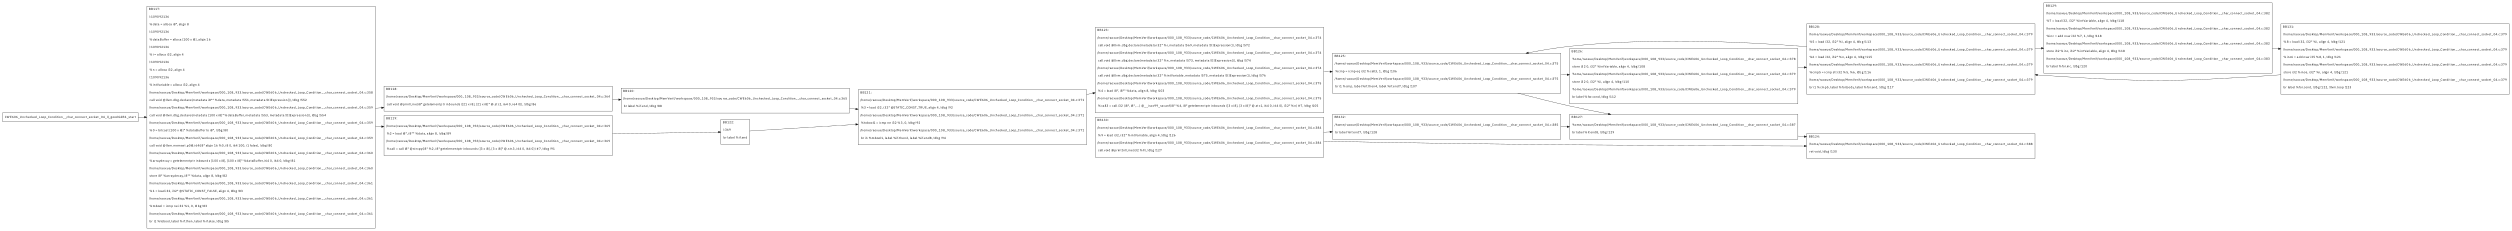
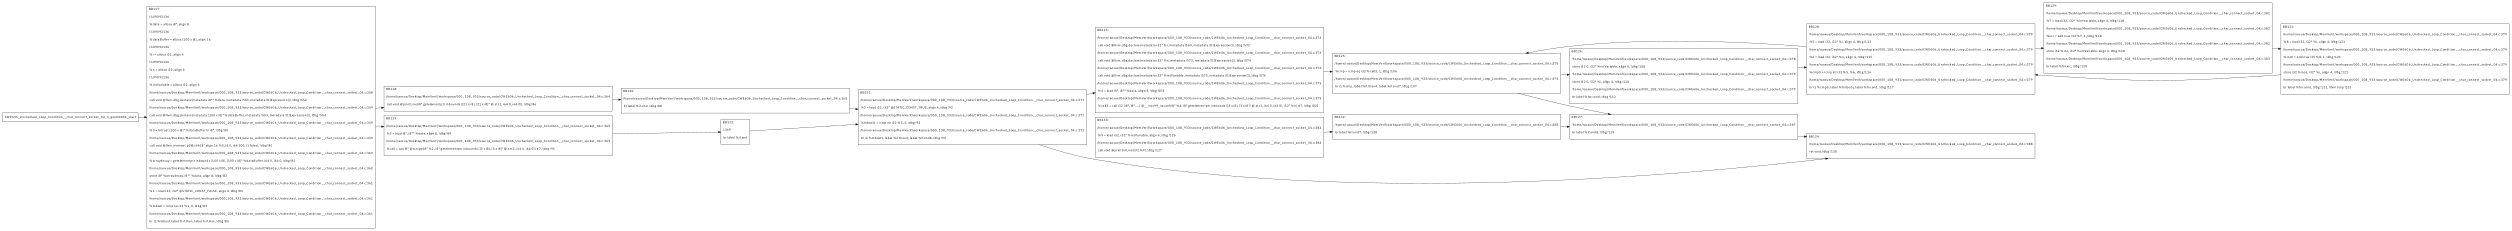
edge "BB130:" -> "BB124:": now "BB121:" -> "BB124:"
